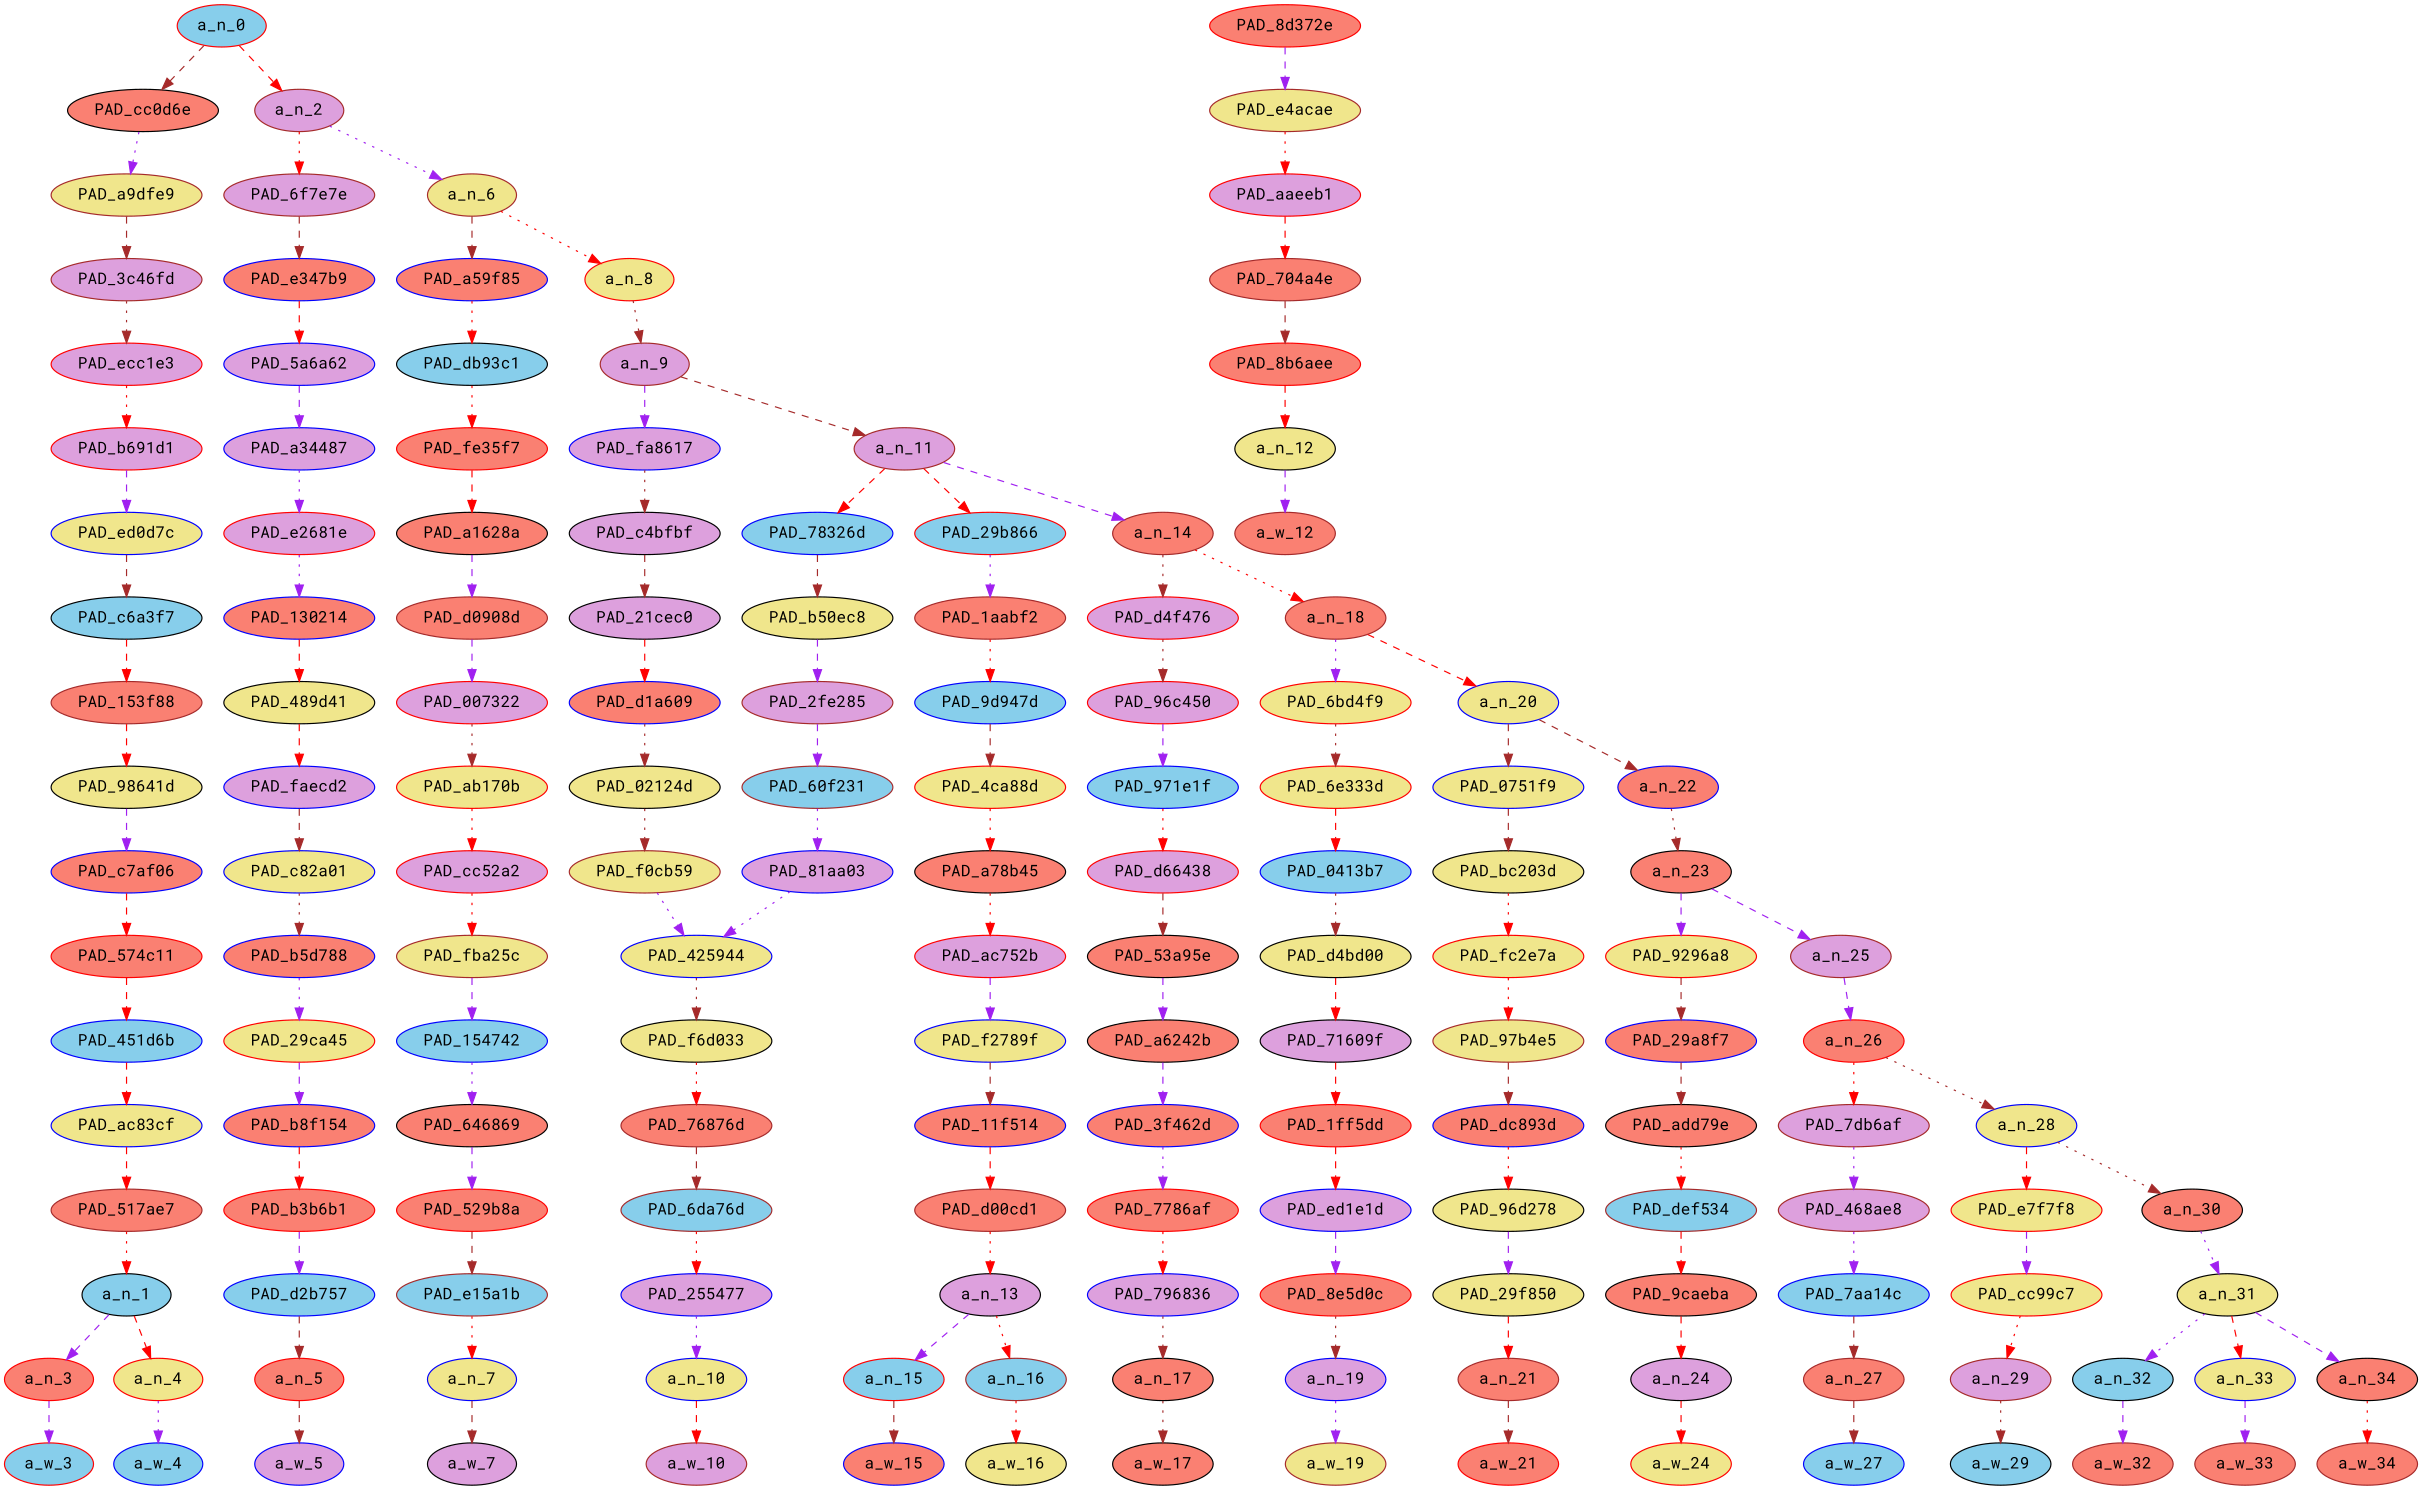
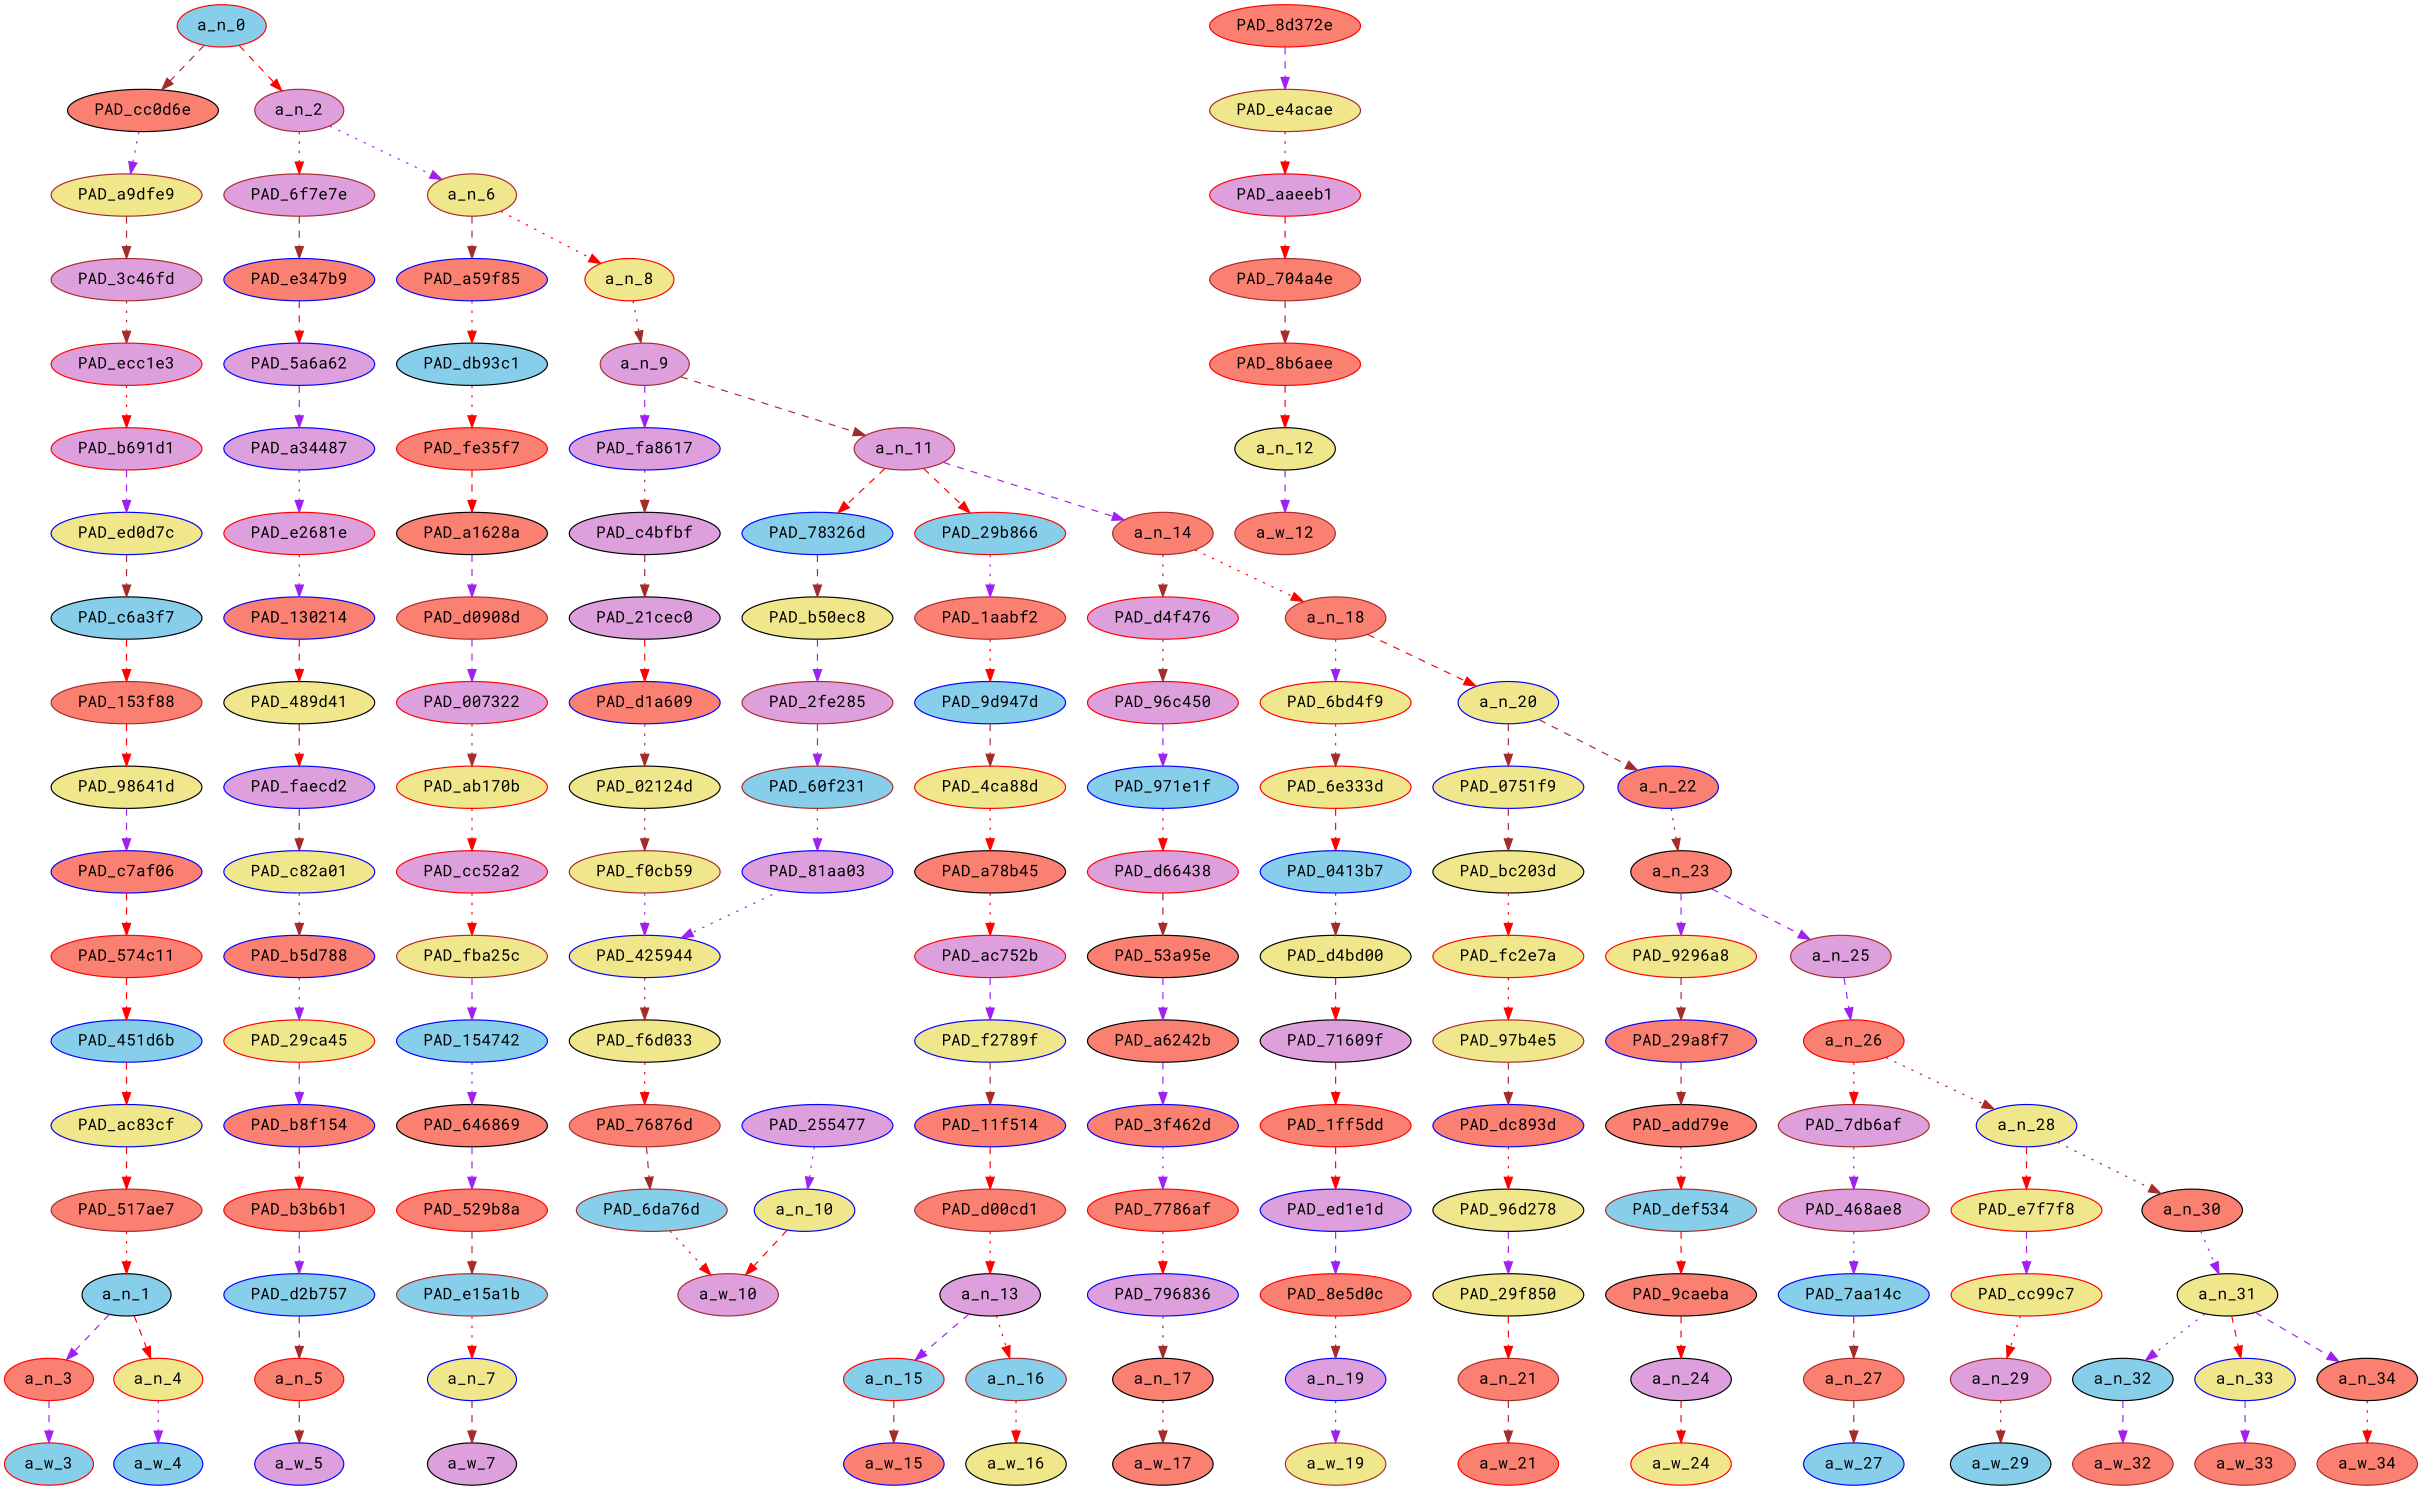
edge "PAD_6da76d" -> "PAD_255477": now "PAD_6da76d" -> "a_w_10"
